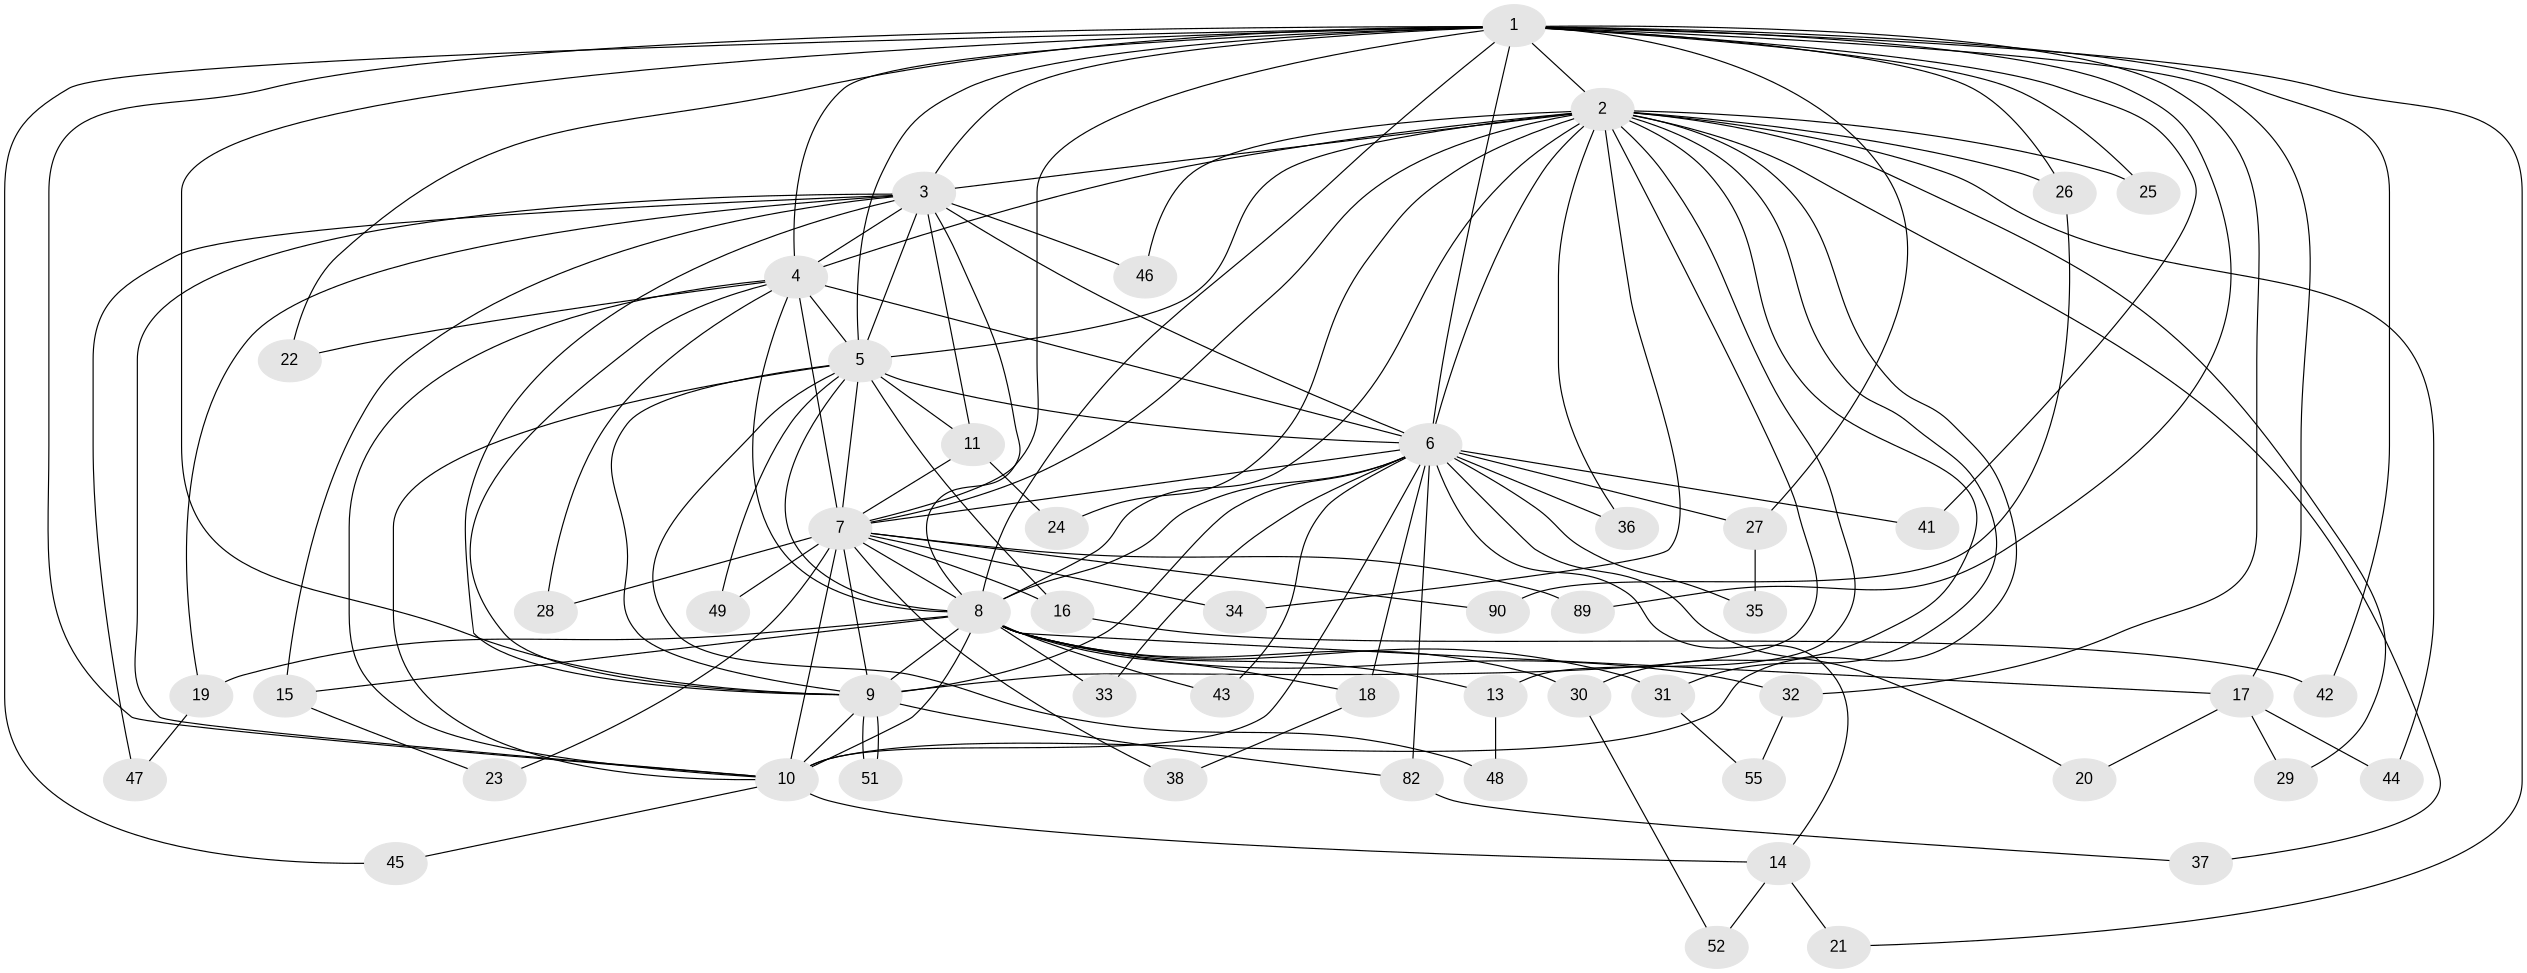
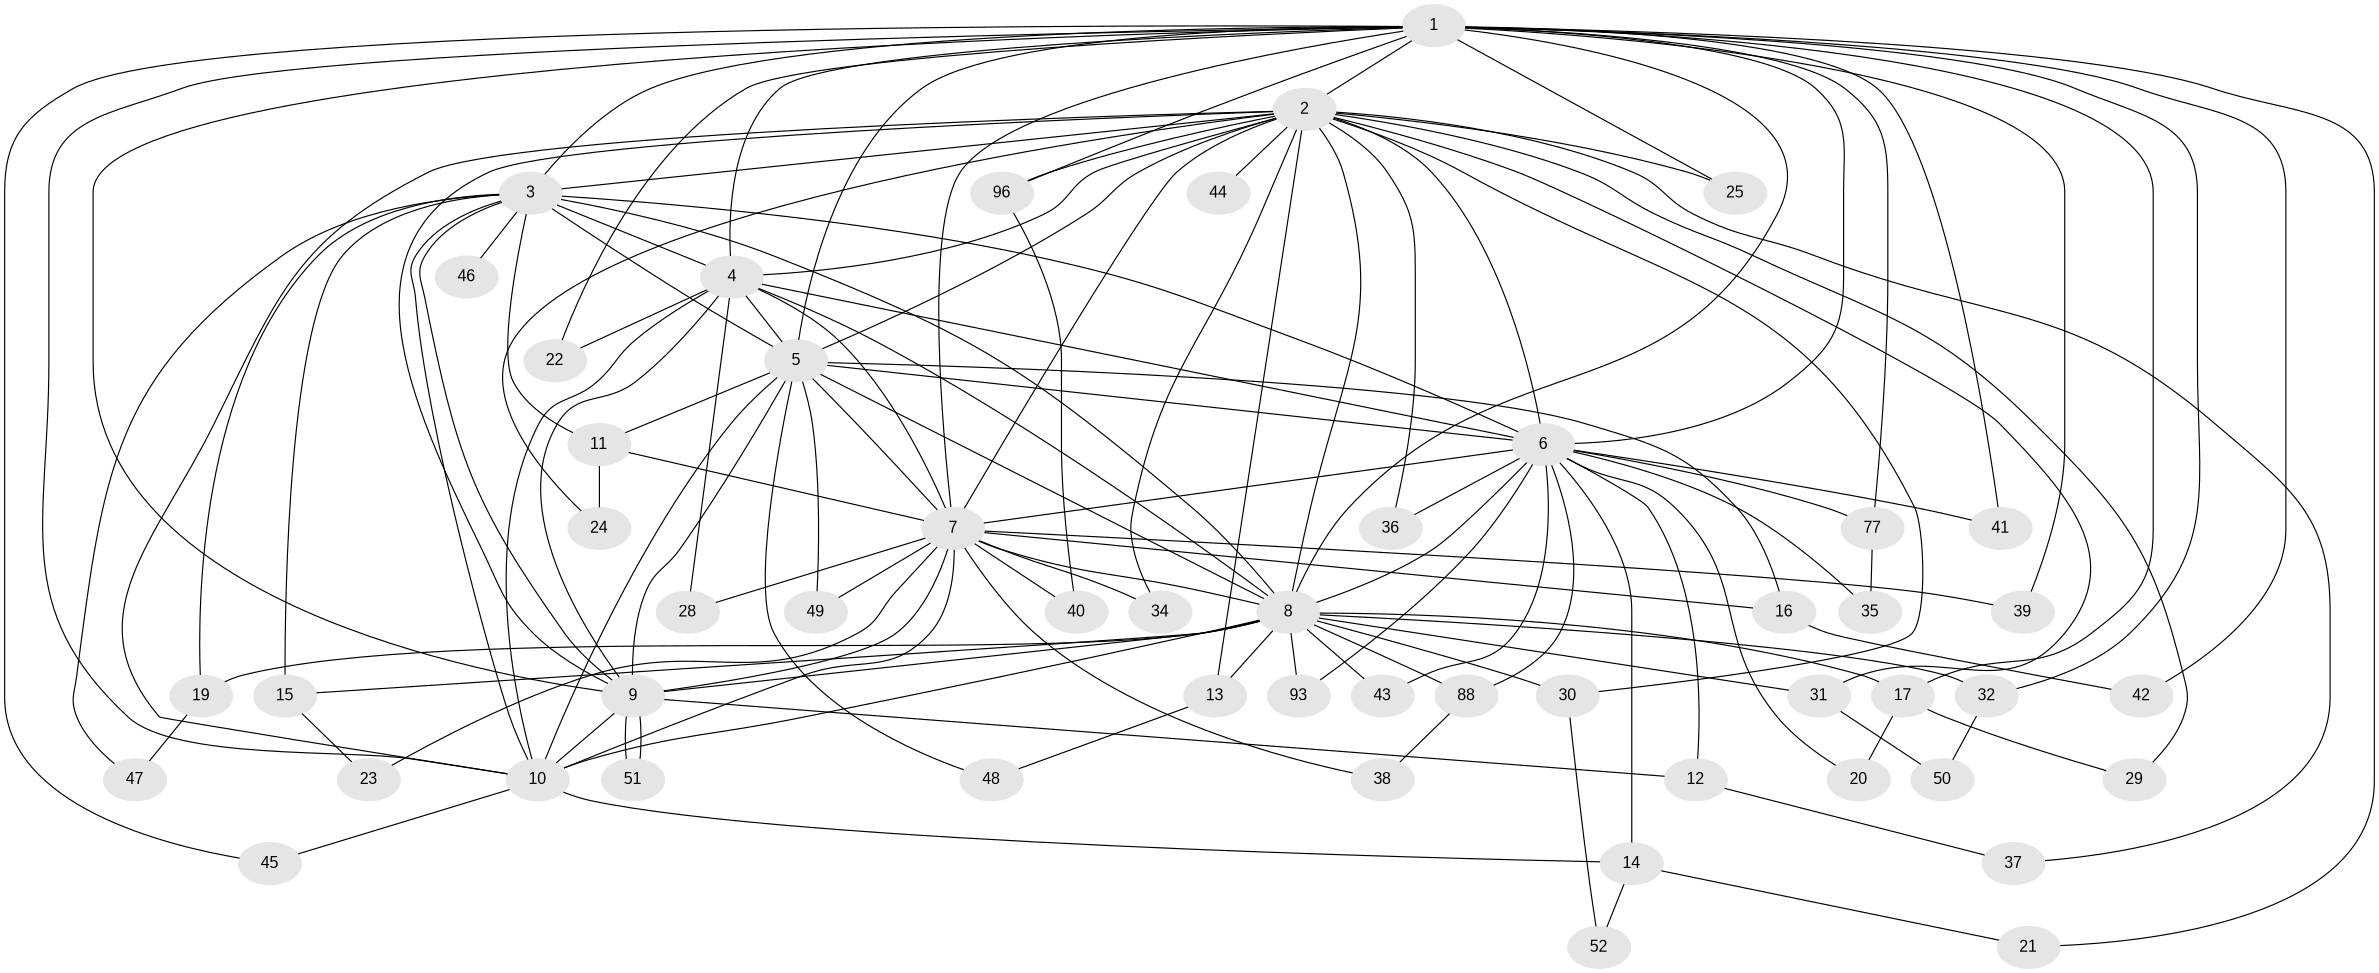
edge "2" -- "46": removed
node "26": label "26" -> "96"
node "27": label "27" -> "77"
edge "6" -- "9": removed
node "90": label "90" -> "40"
node "89": label "89" -> "39"
node "33": label "33" -> "93"
node "18": label "18" -> "88"
edge "6" -- "10": removed
edge "17" -- "44": removed
node "82": label "82" -> "12"
node "55": label "55" -> "50"
